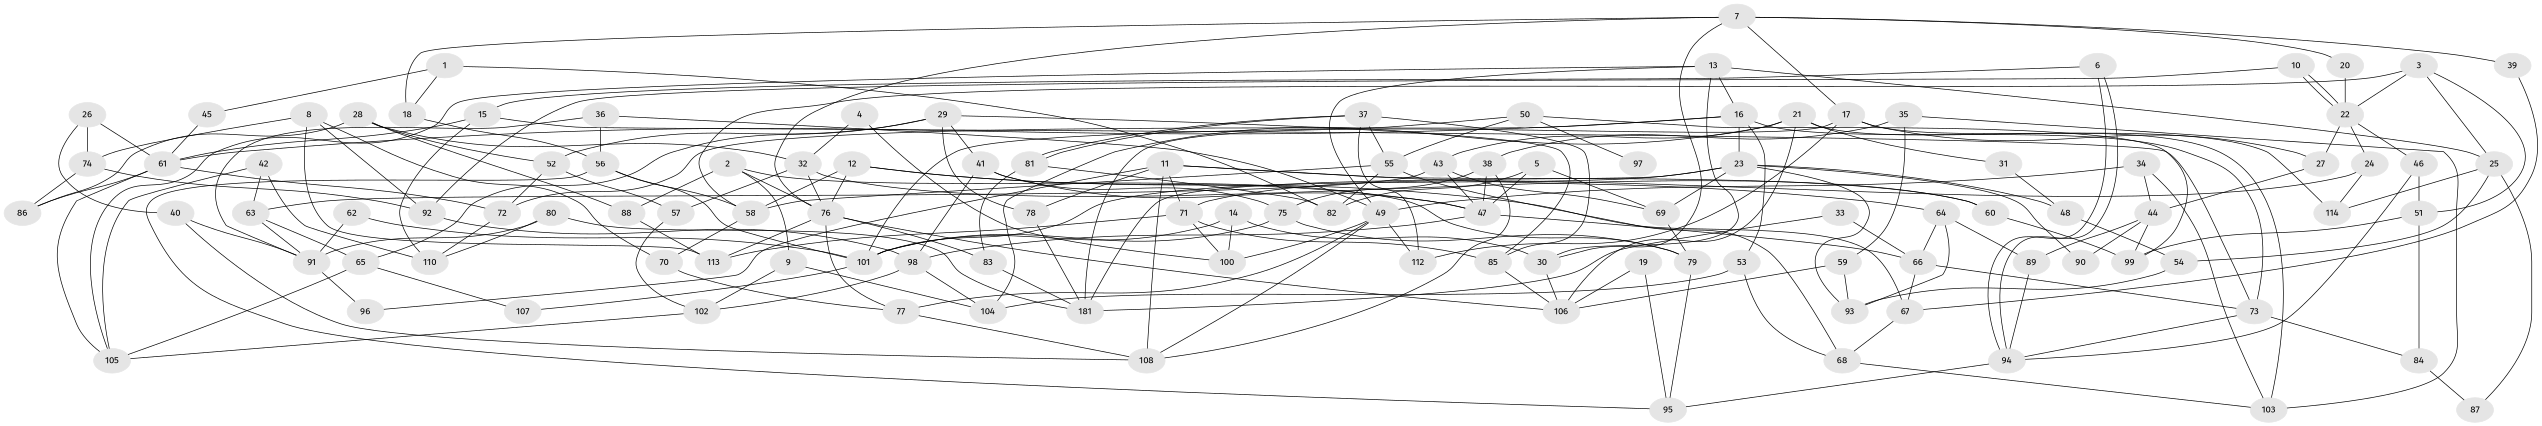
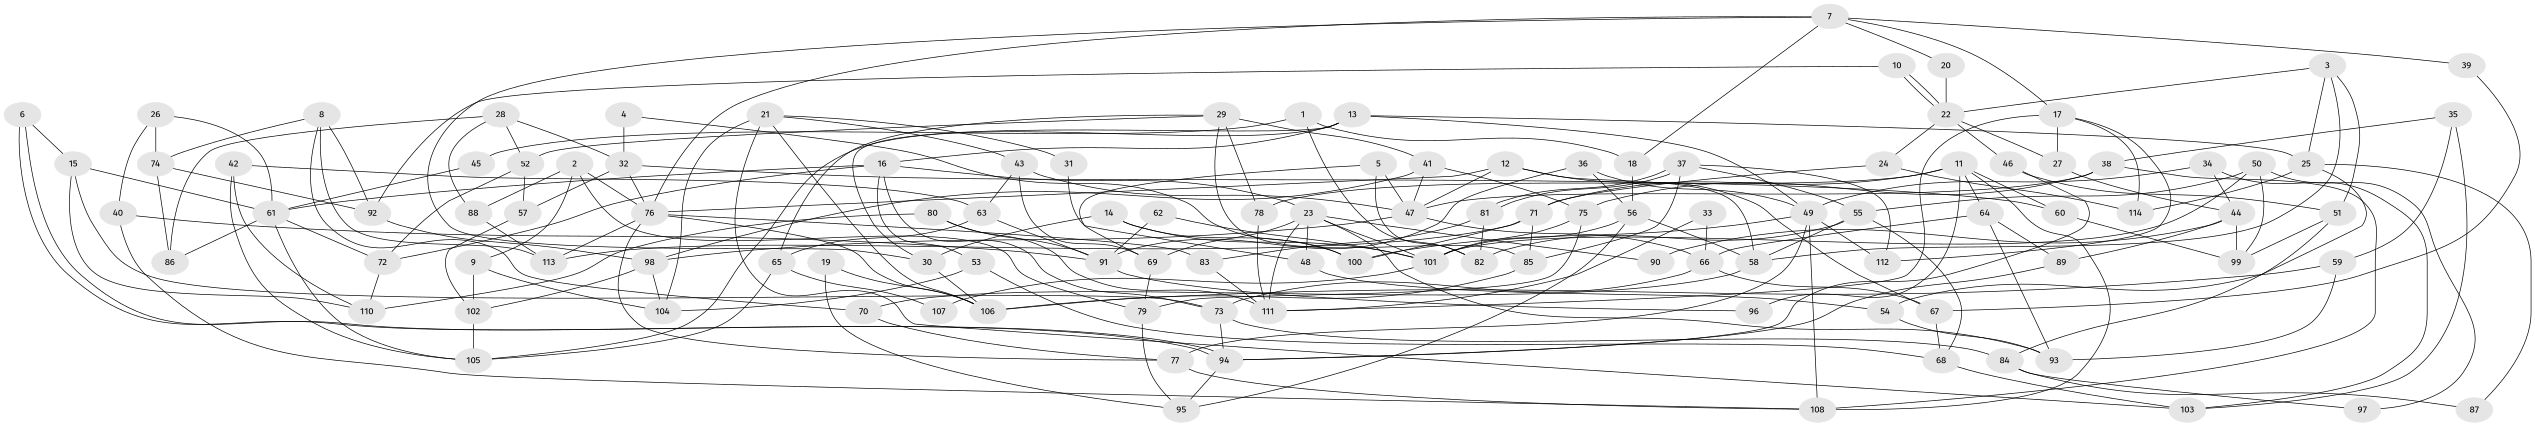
node "181": label "181" -> "111"
edge "84" -- "97": added
